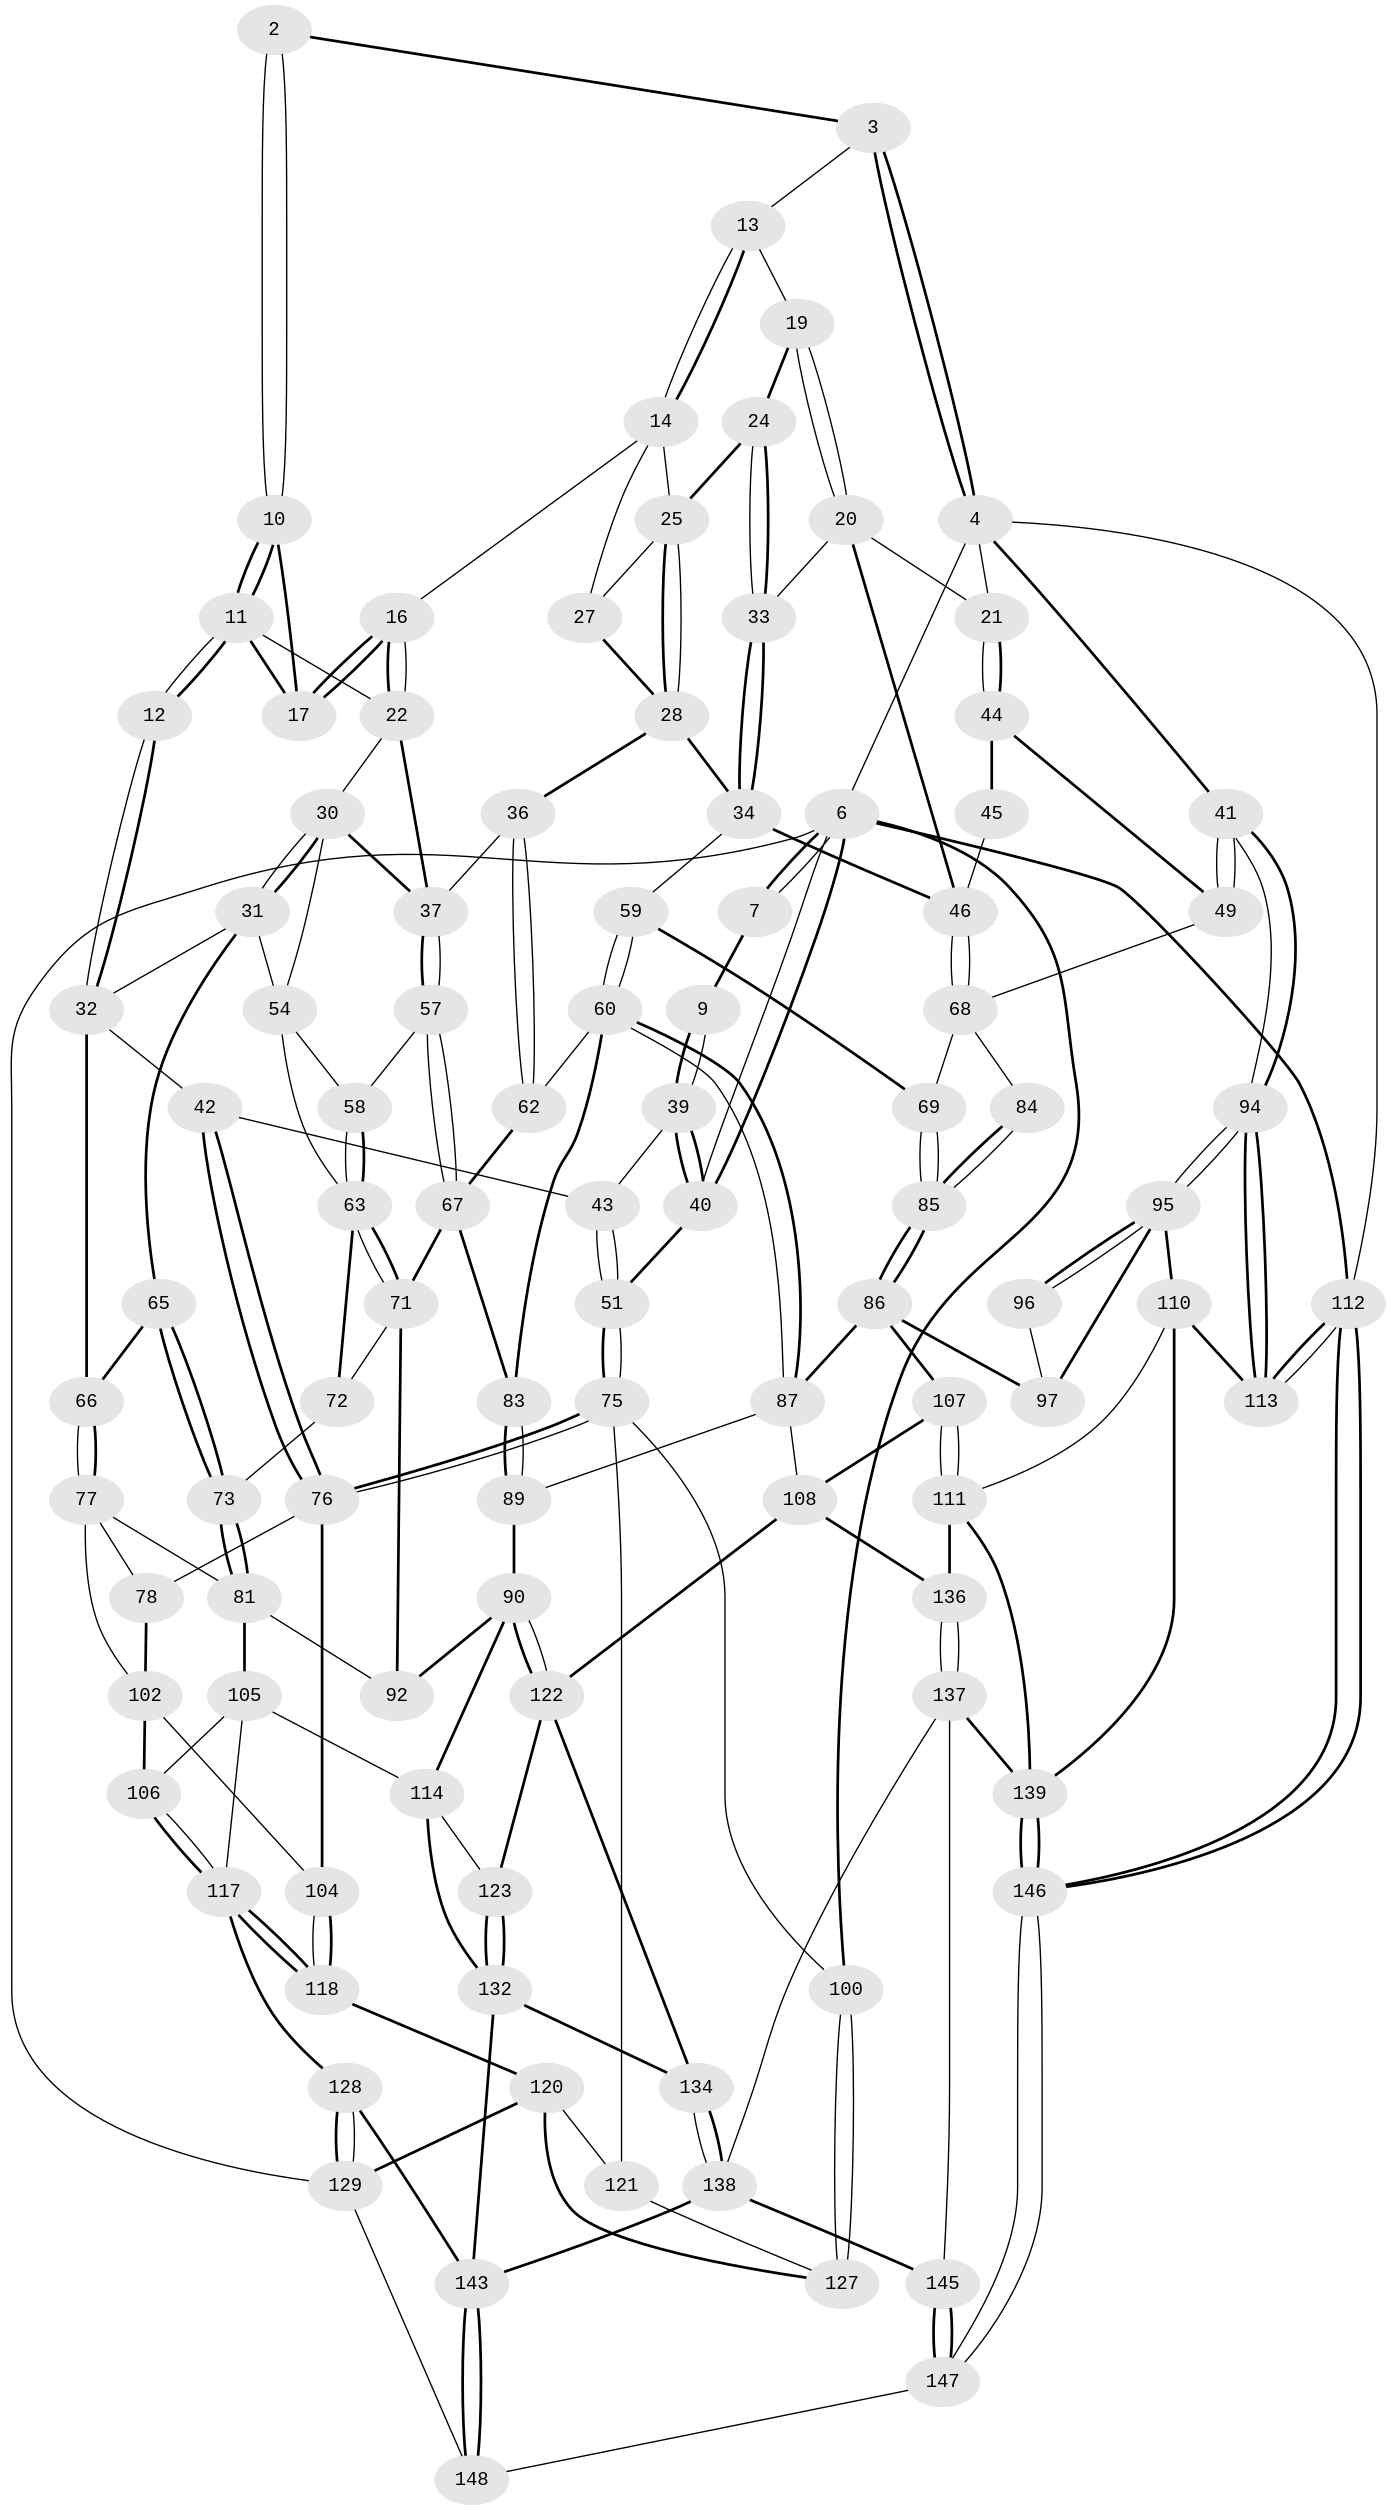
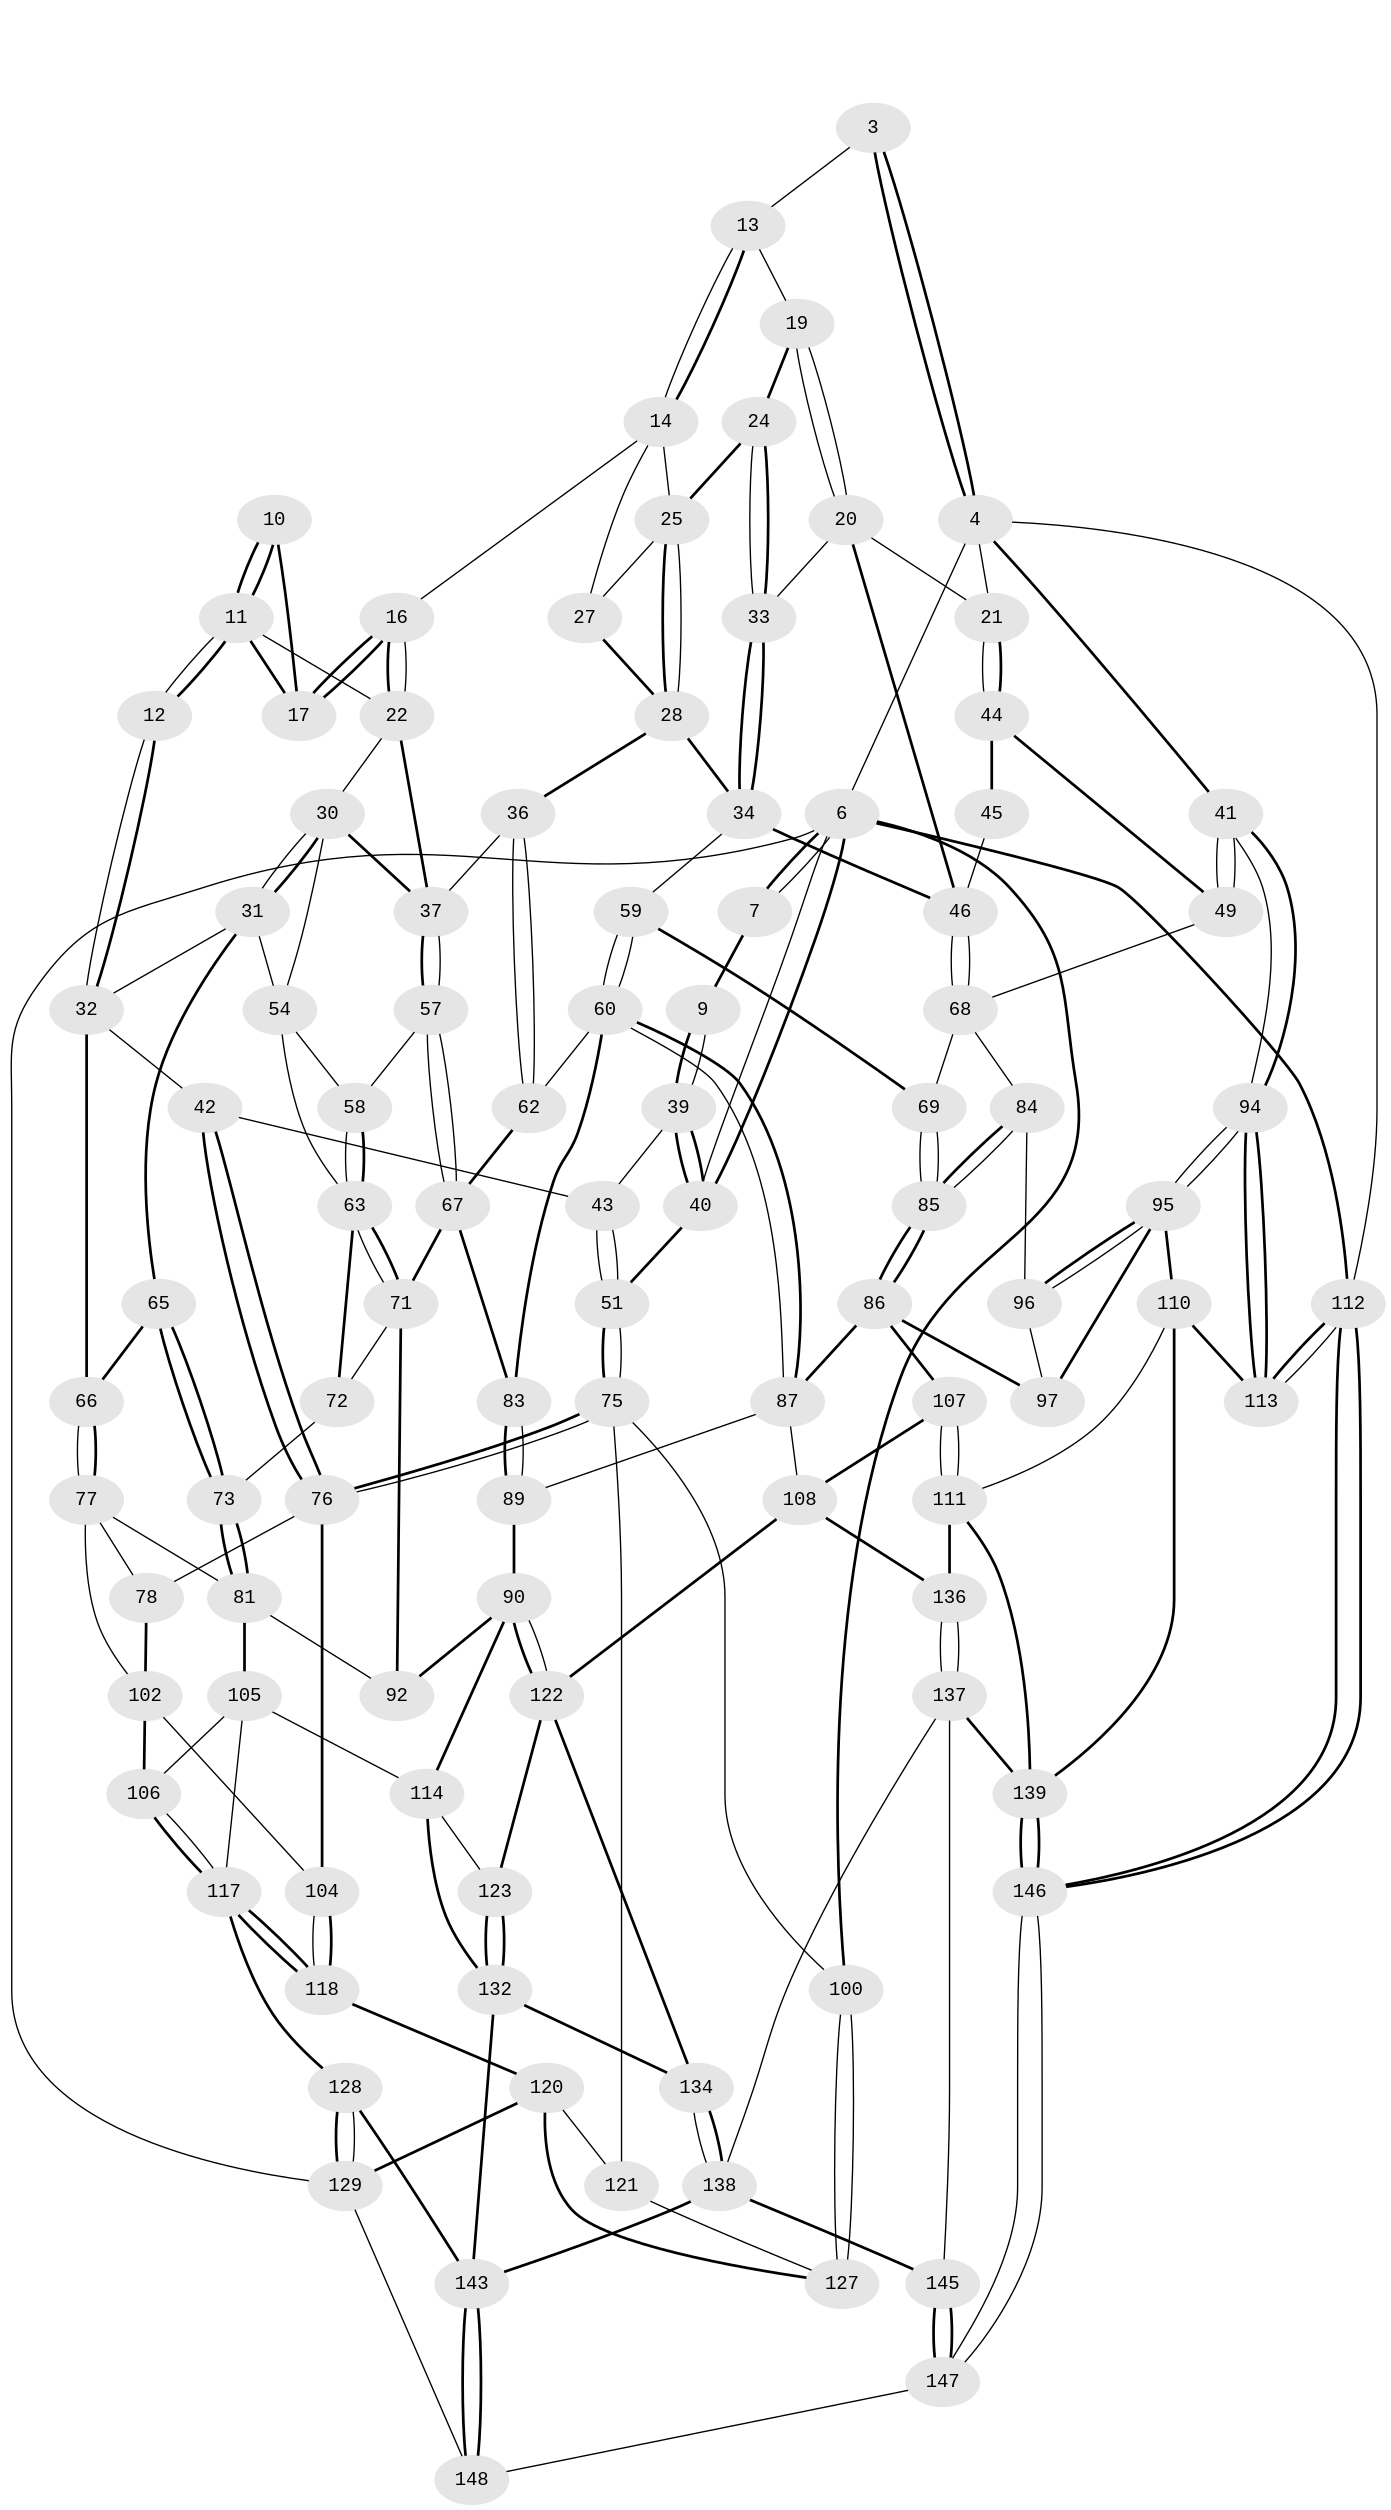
node "2": removed
edge "84" -- "96": added
